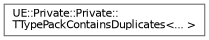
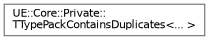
node "UE::Private::Private:: TTypePackContainsDuplicates<... >": label "UE::Private::Private:: TTypePackContainsDuplicates<... >" -> "UE::Core::Private:: TTypePackContainsDuplicates<... >"
